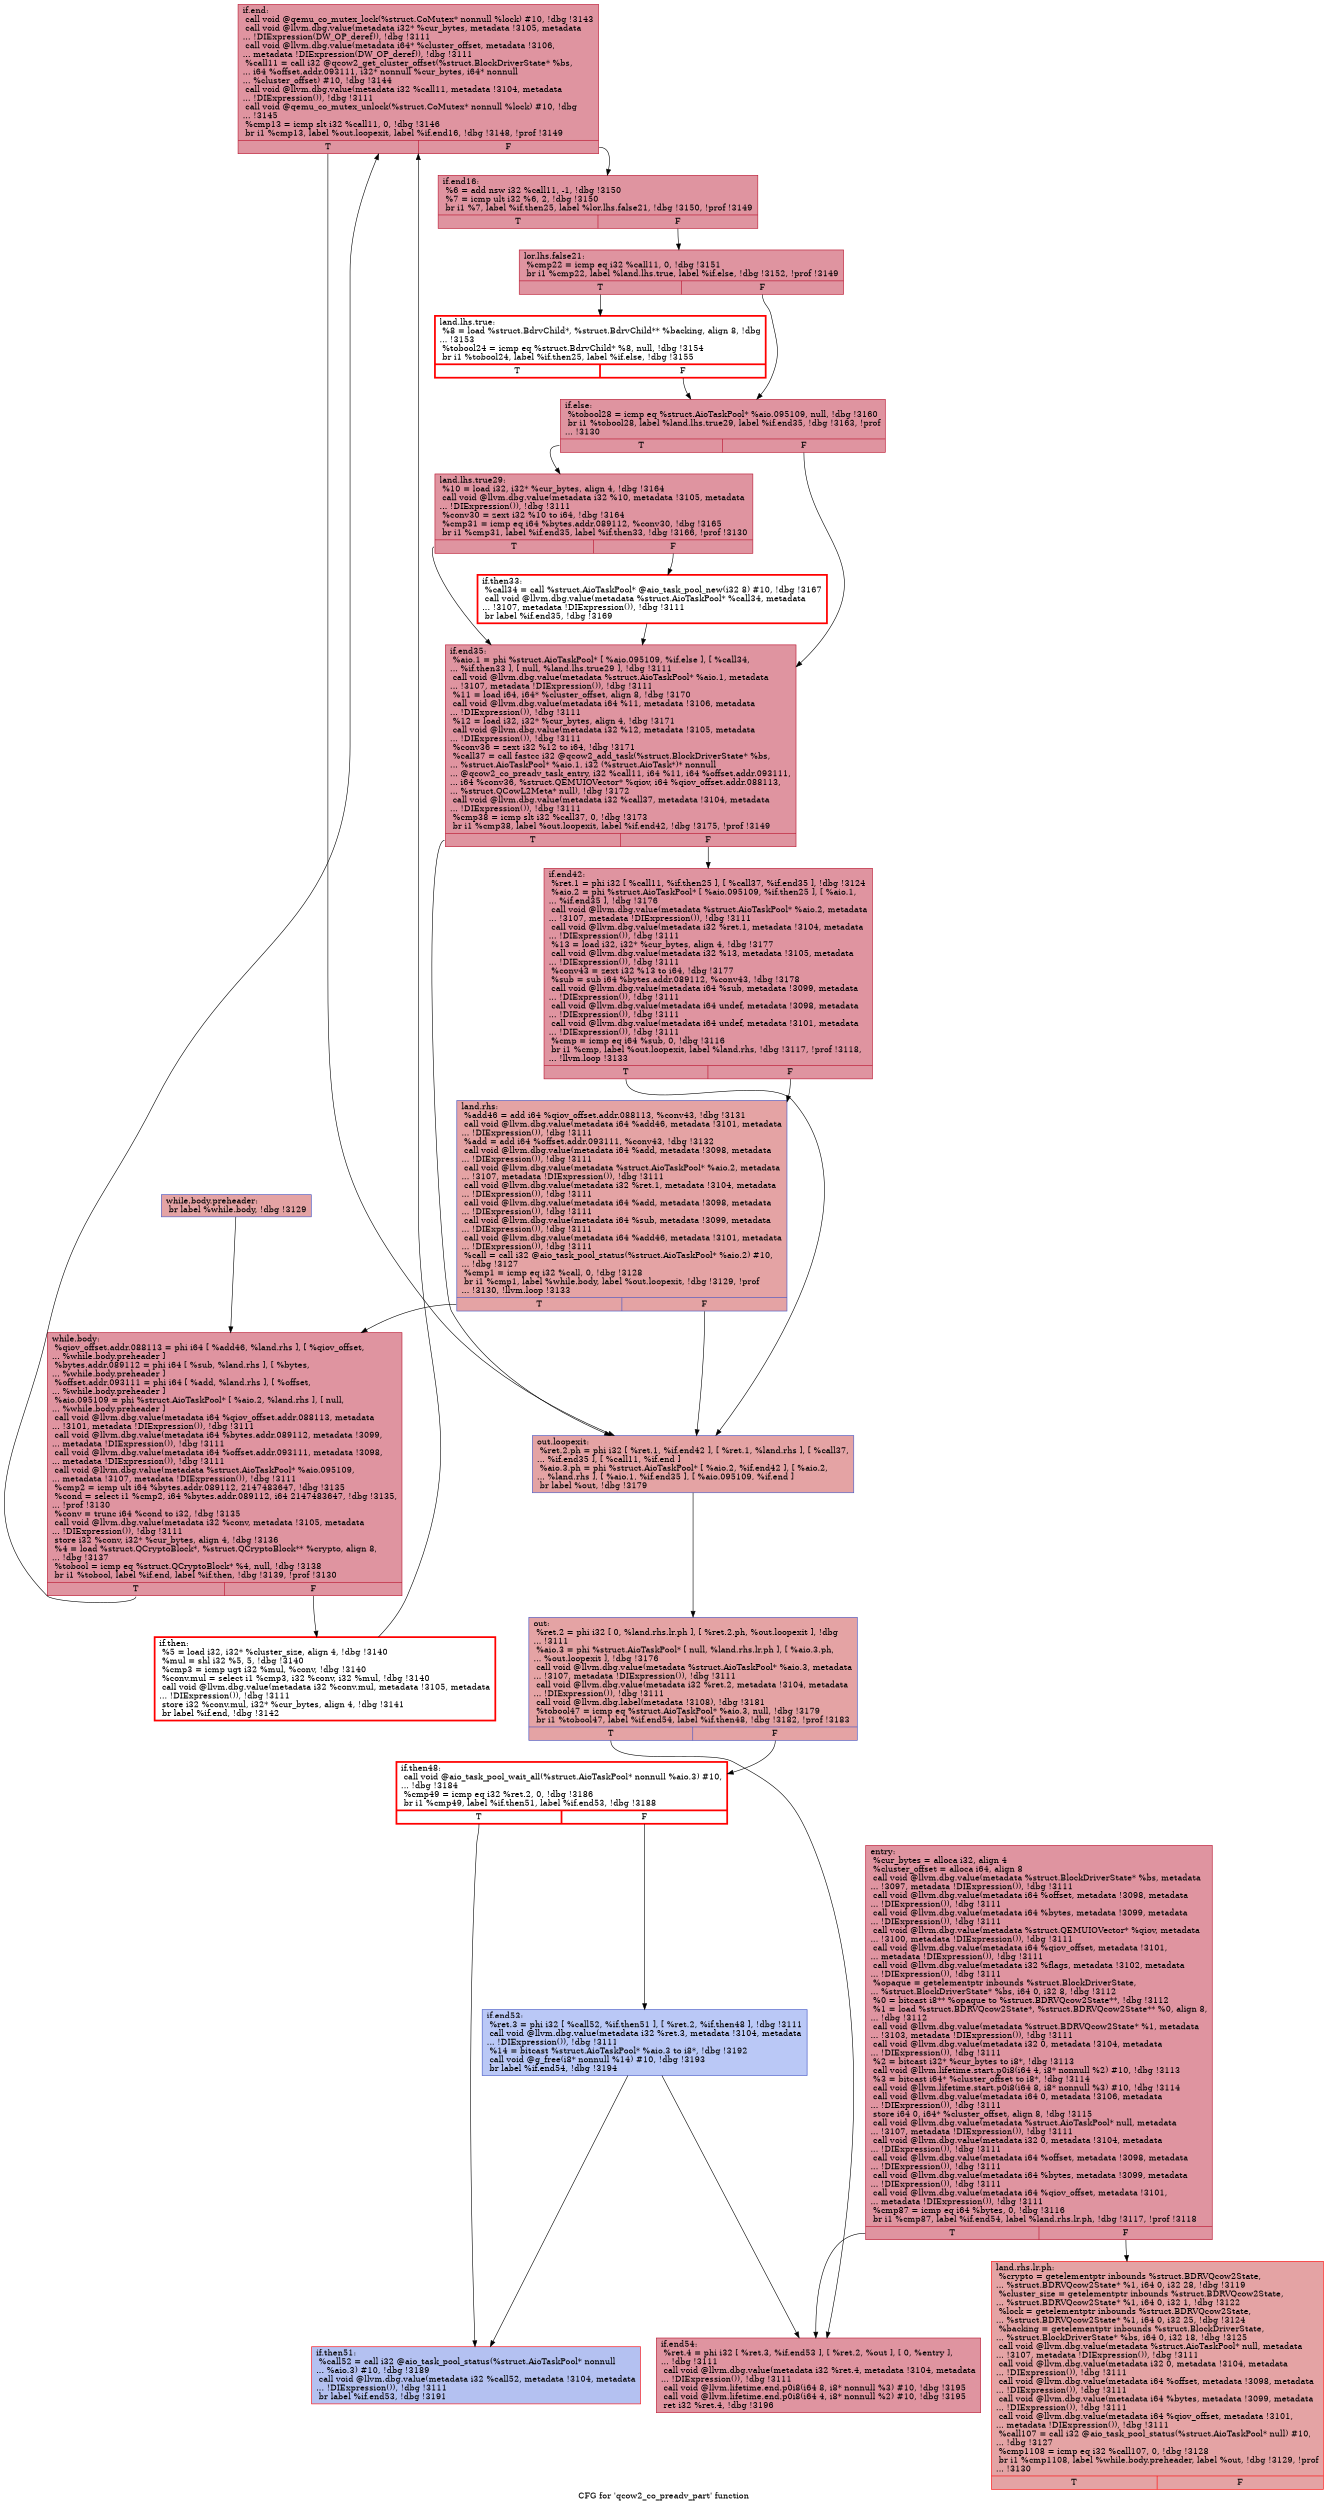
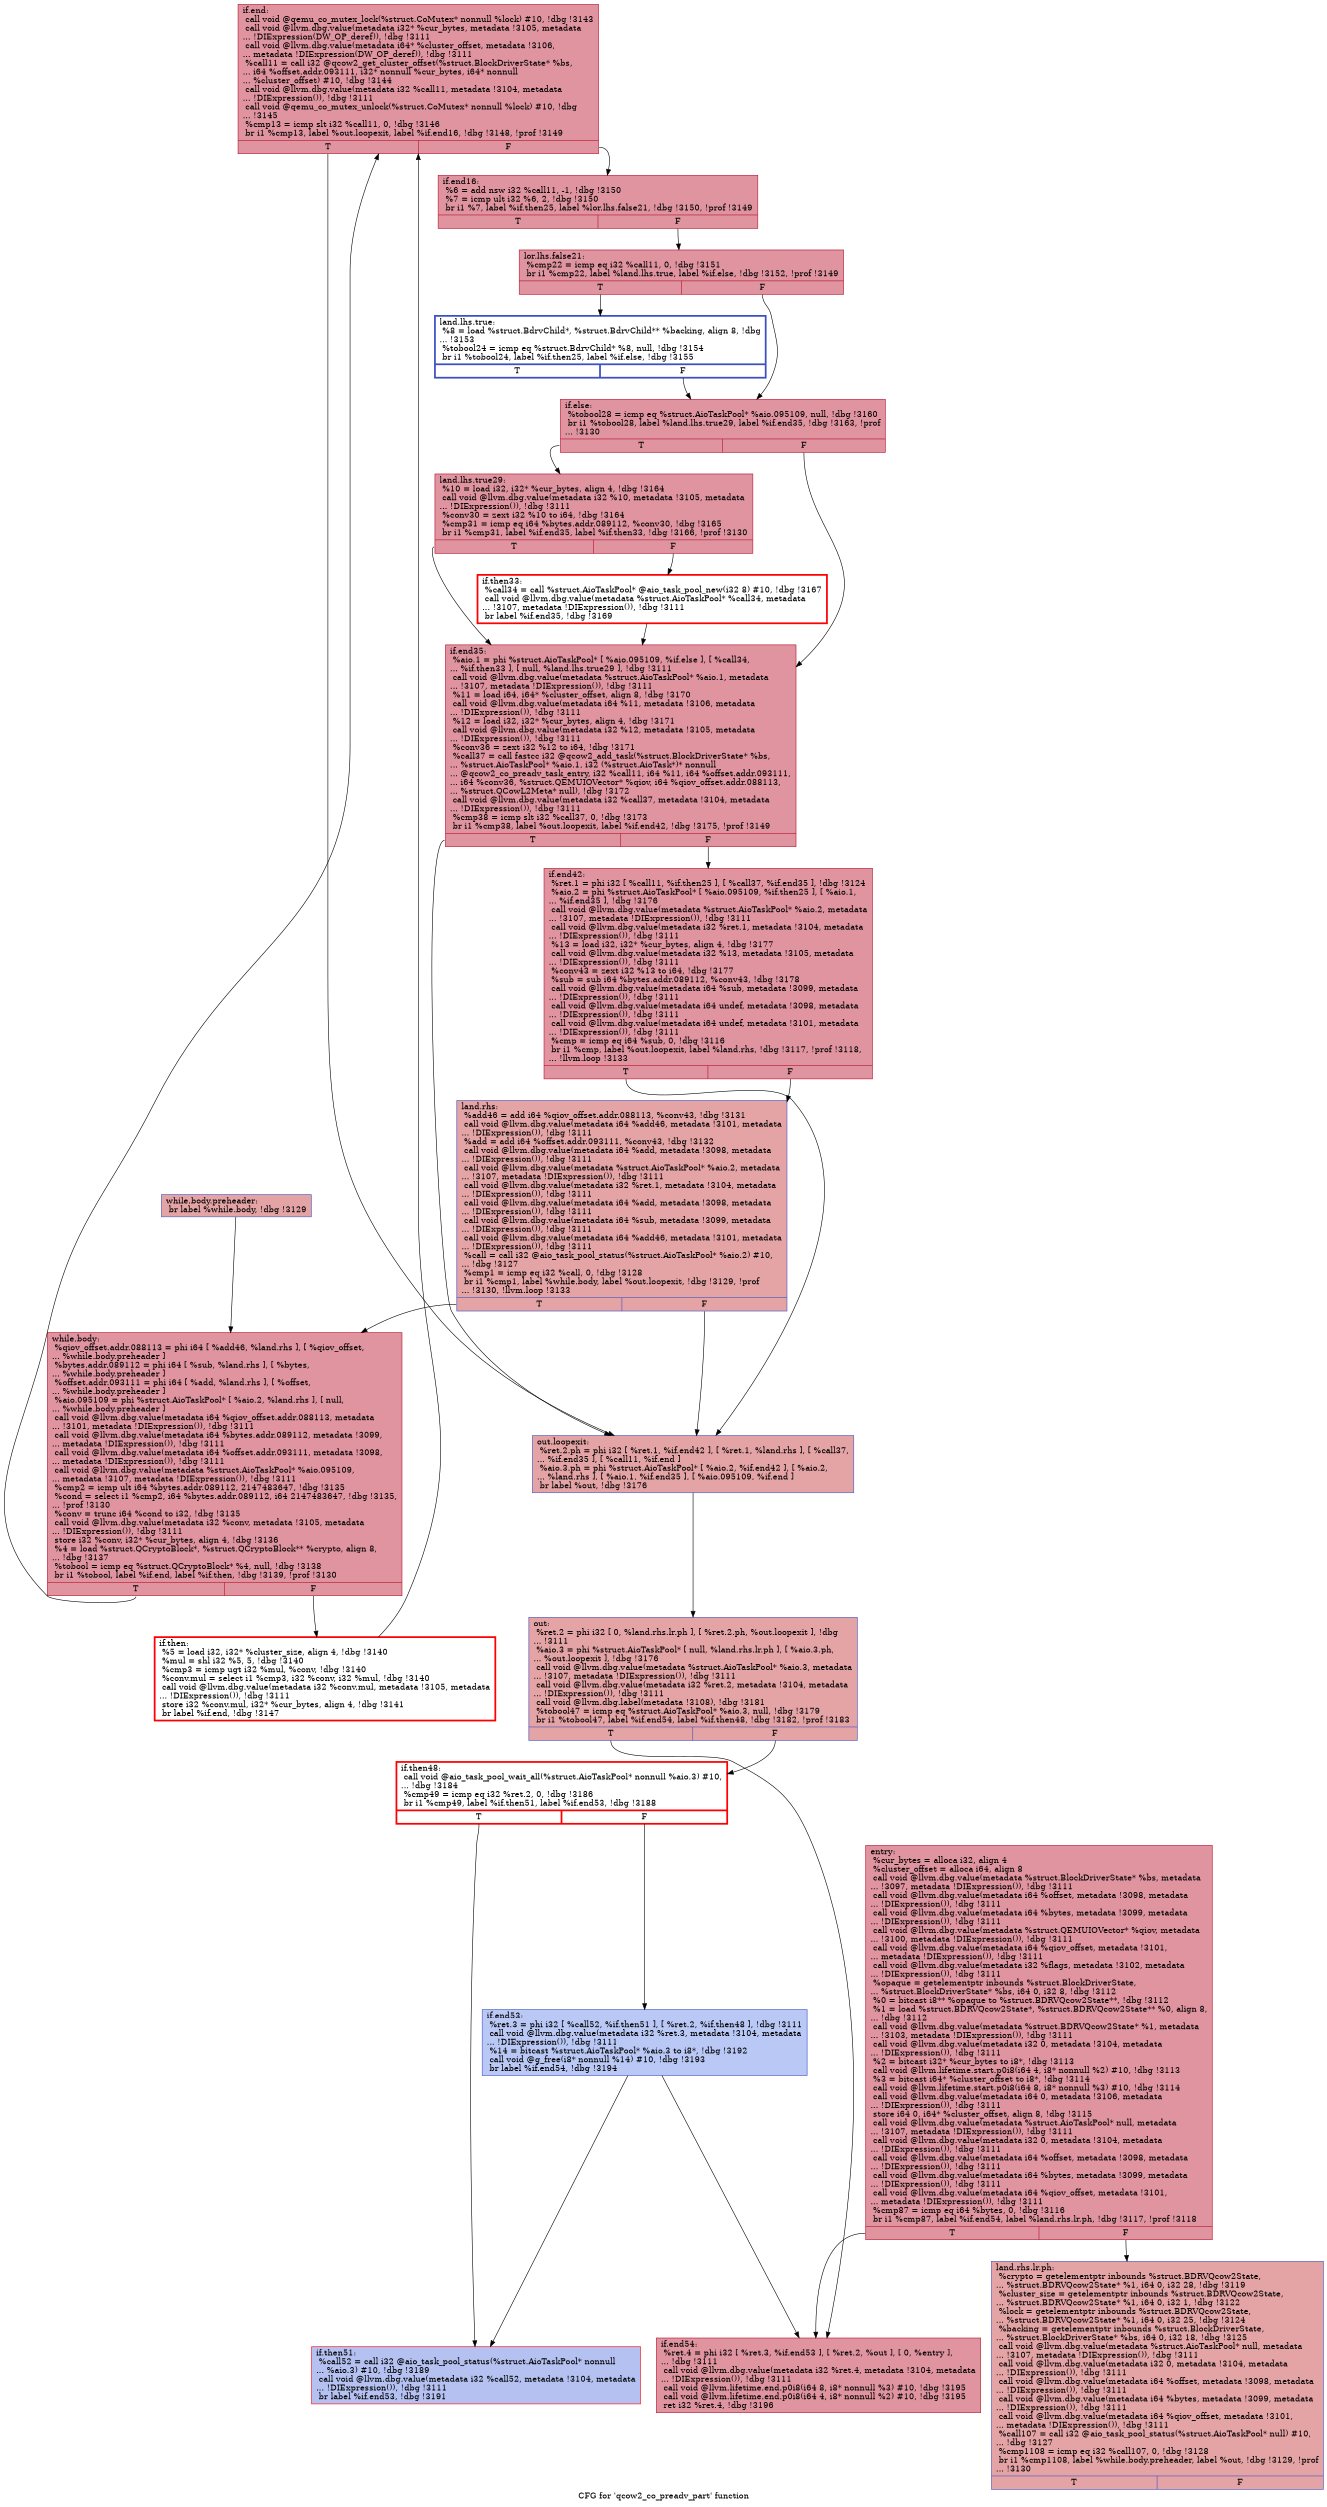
node "land.lhs.true:": color red -> #3d50c3ff
node "out.loopexit:": text "br label %out, !dbg !3179" -> "br label %out, !dbg !3176"
node "if.then:": text "br label %if.end, !dbg !3142" -> "br label %if.end, !dbg !3147"
node "land.rhs.lr.ph:": color red -> #3d50c3ff
